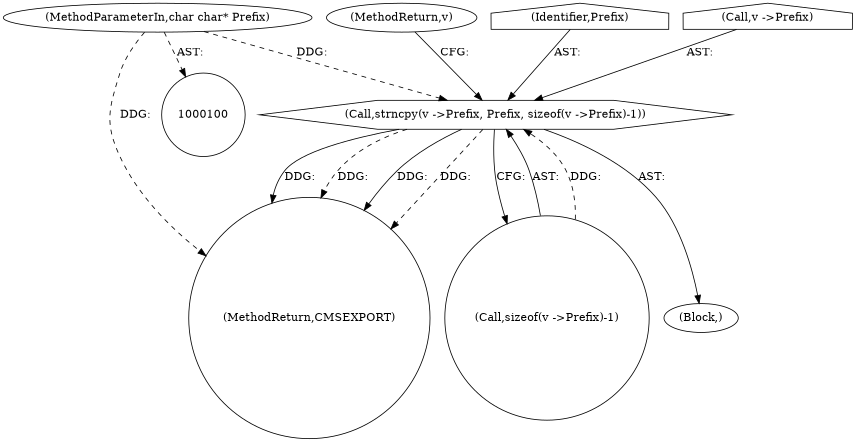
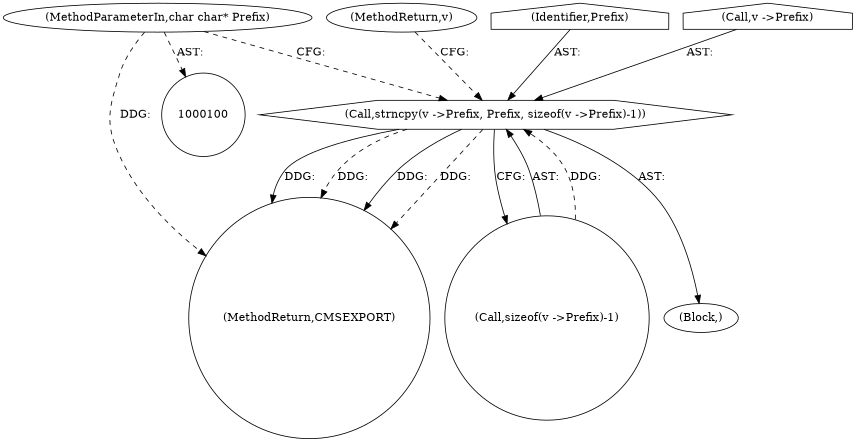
edge "(MethodParameterIn,char char* Prefix)" -> "(Call,strncpy(v ->Prefix, Prefix, sizeof(v ->Prefix)-1))": label "DDG: " -> "CFG: "
edge "(MethodReturn,v)" -> "(Call,strncpy(v ->Prefix, Prefix, sizeof(v ->Prefix)-1))": style solid -> dashed
